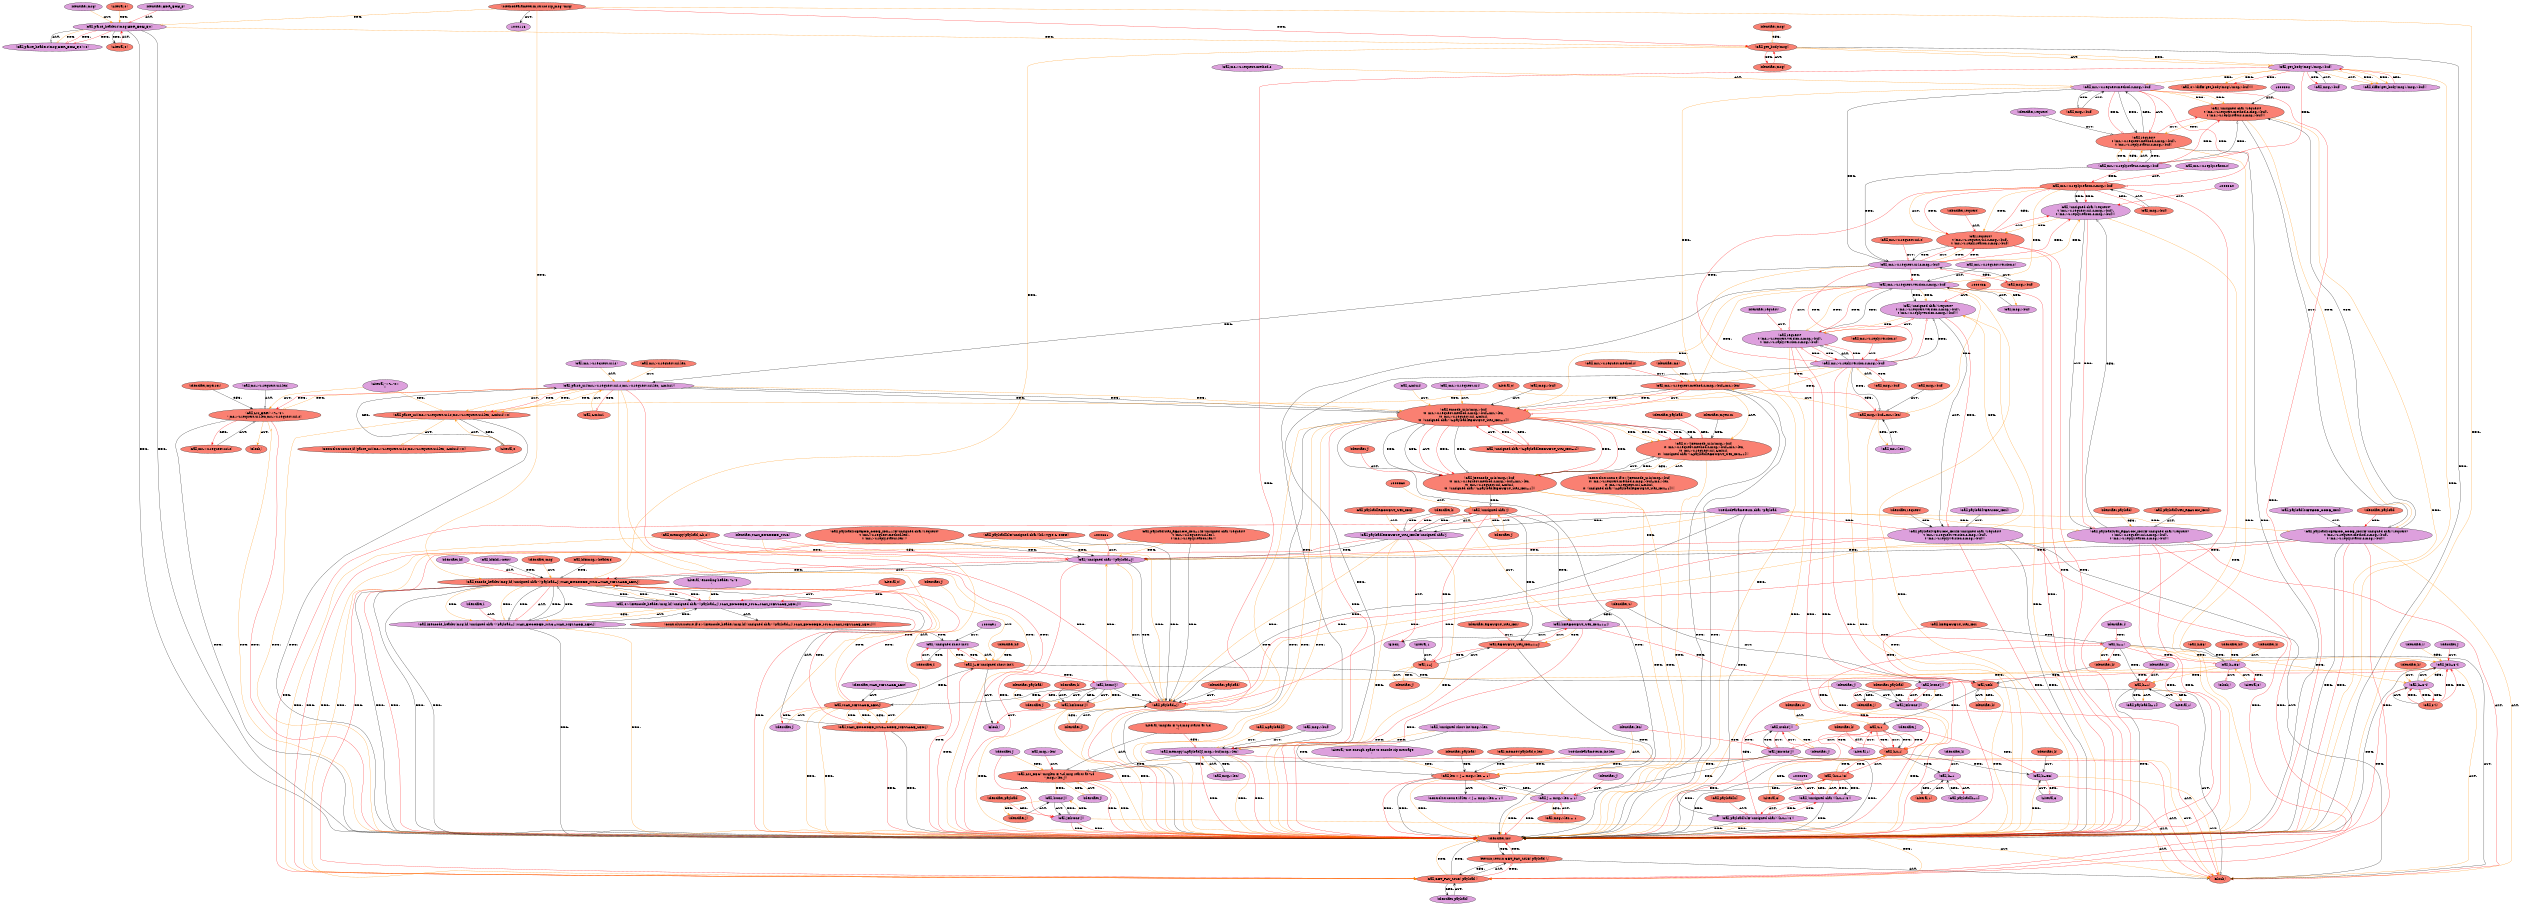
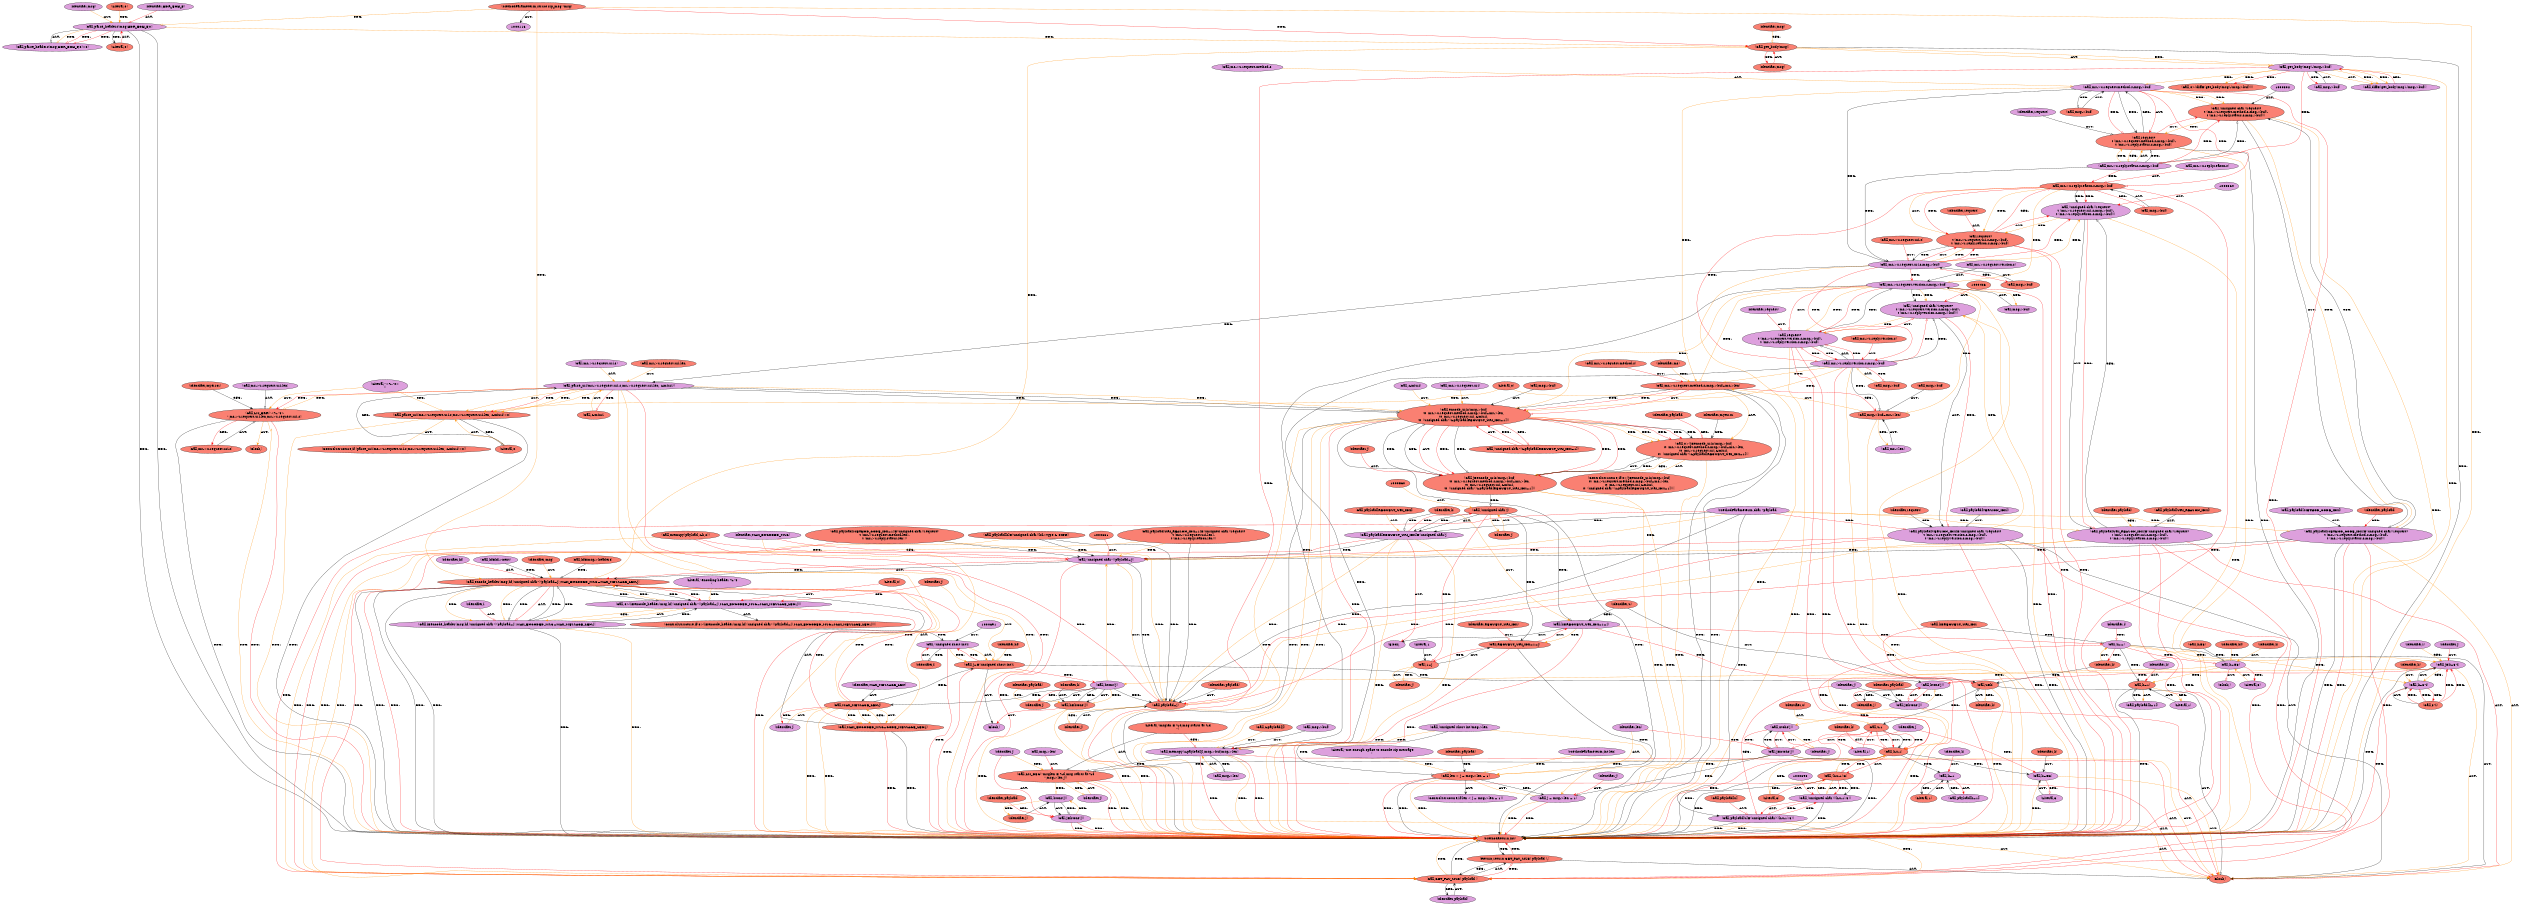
node "(Call,memset(payload,0,len))": removed
node "(Call,msg->len + 1)": removed
node "(Identifier,int)": label "(Identifier,int)" -> "(MethodReturn,int)"
